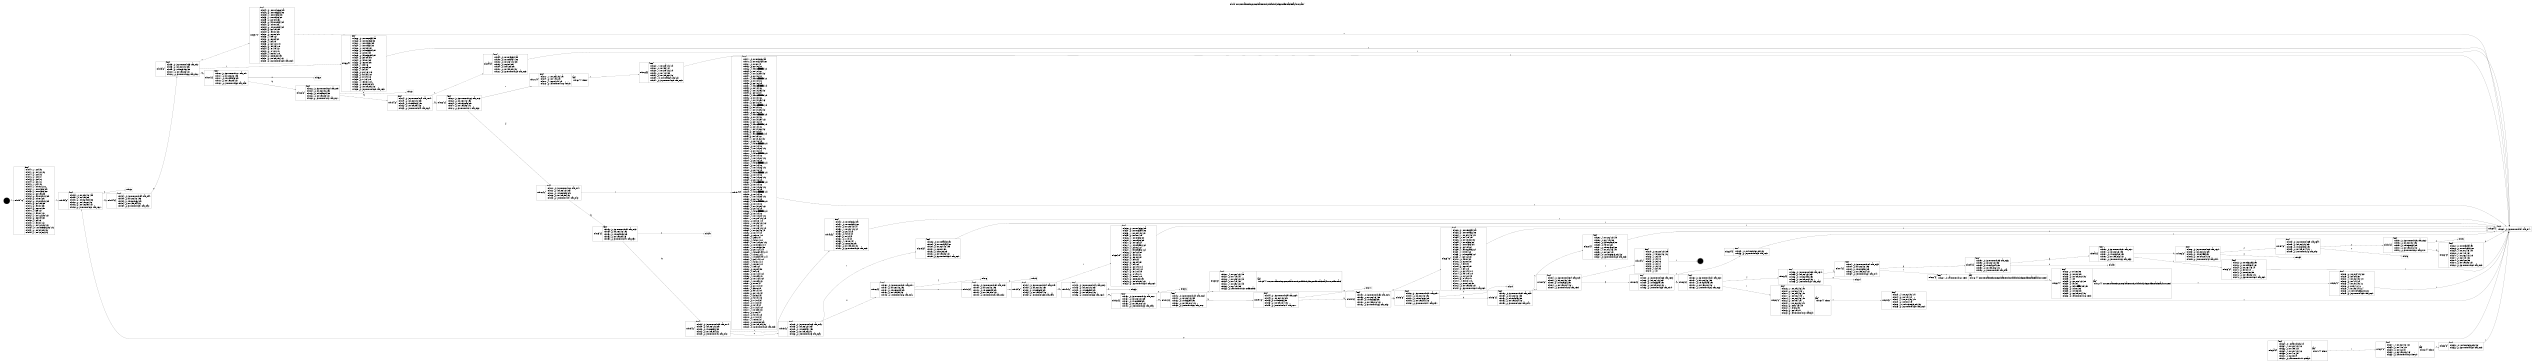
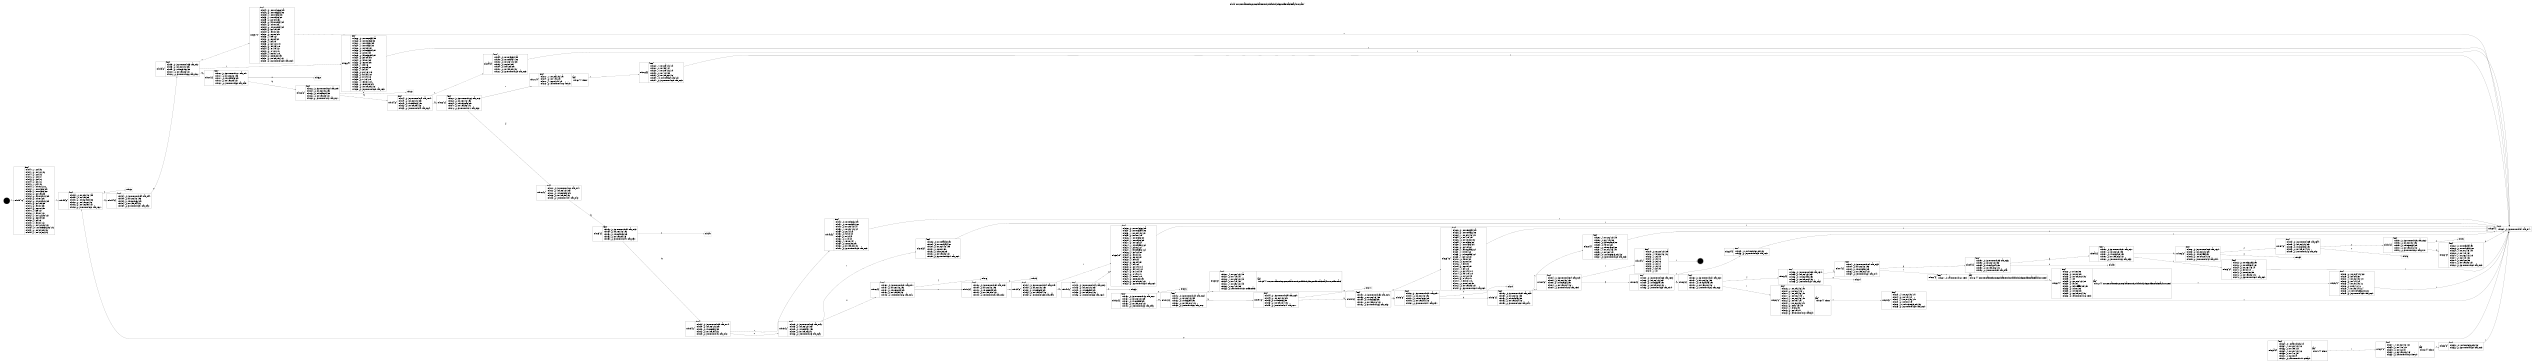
node "0x401f77 [444]": removed
edge "0x401d40 [28]" -> "0x401d5c [28]": now "0x401d40 [28]" -> "0x4025ec [109]"
